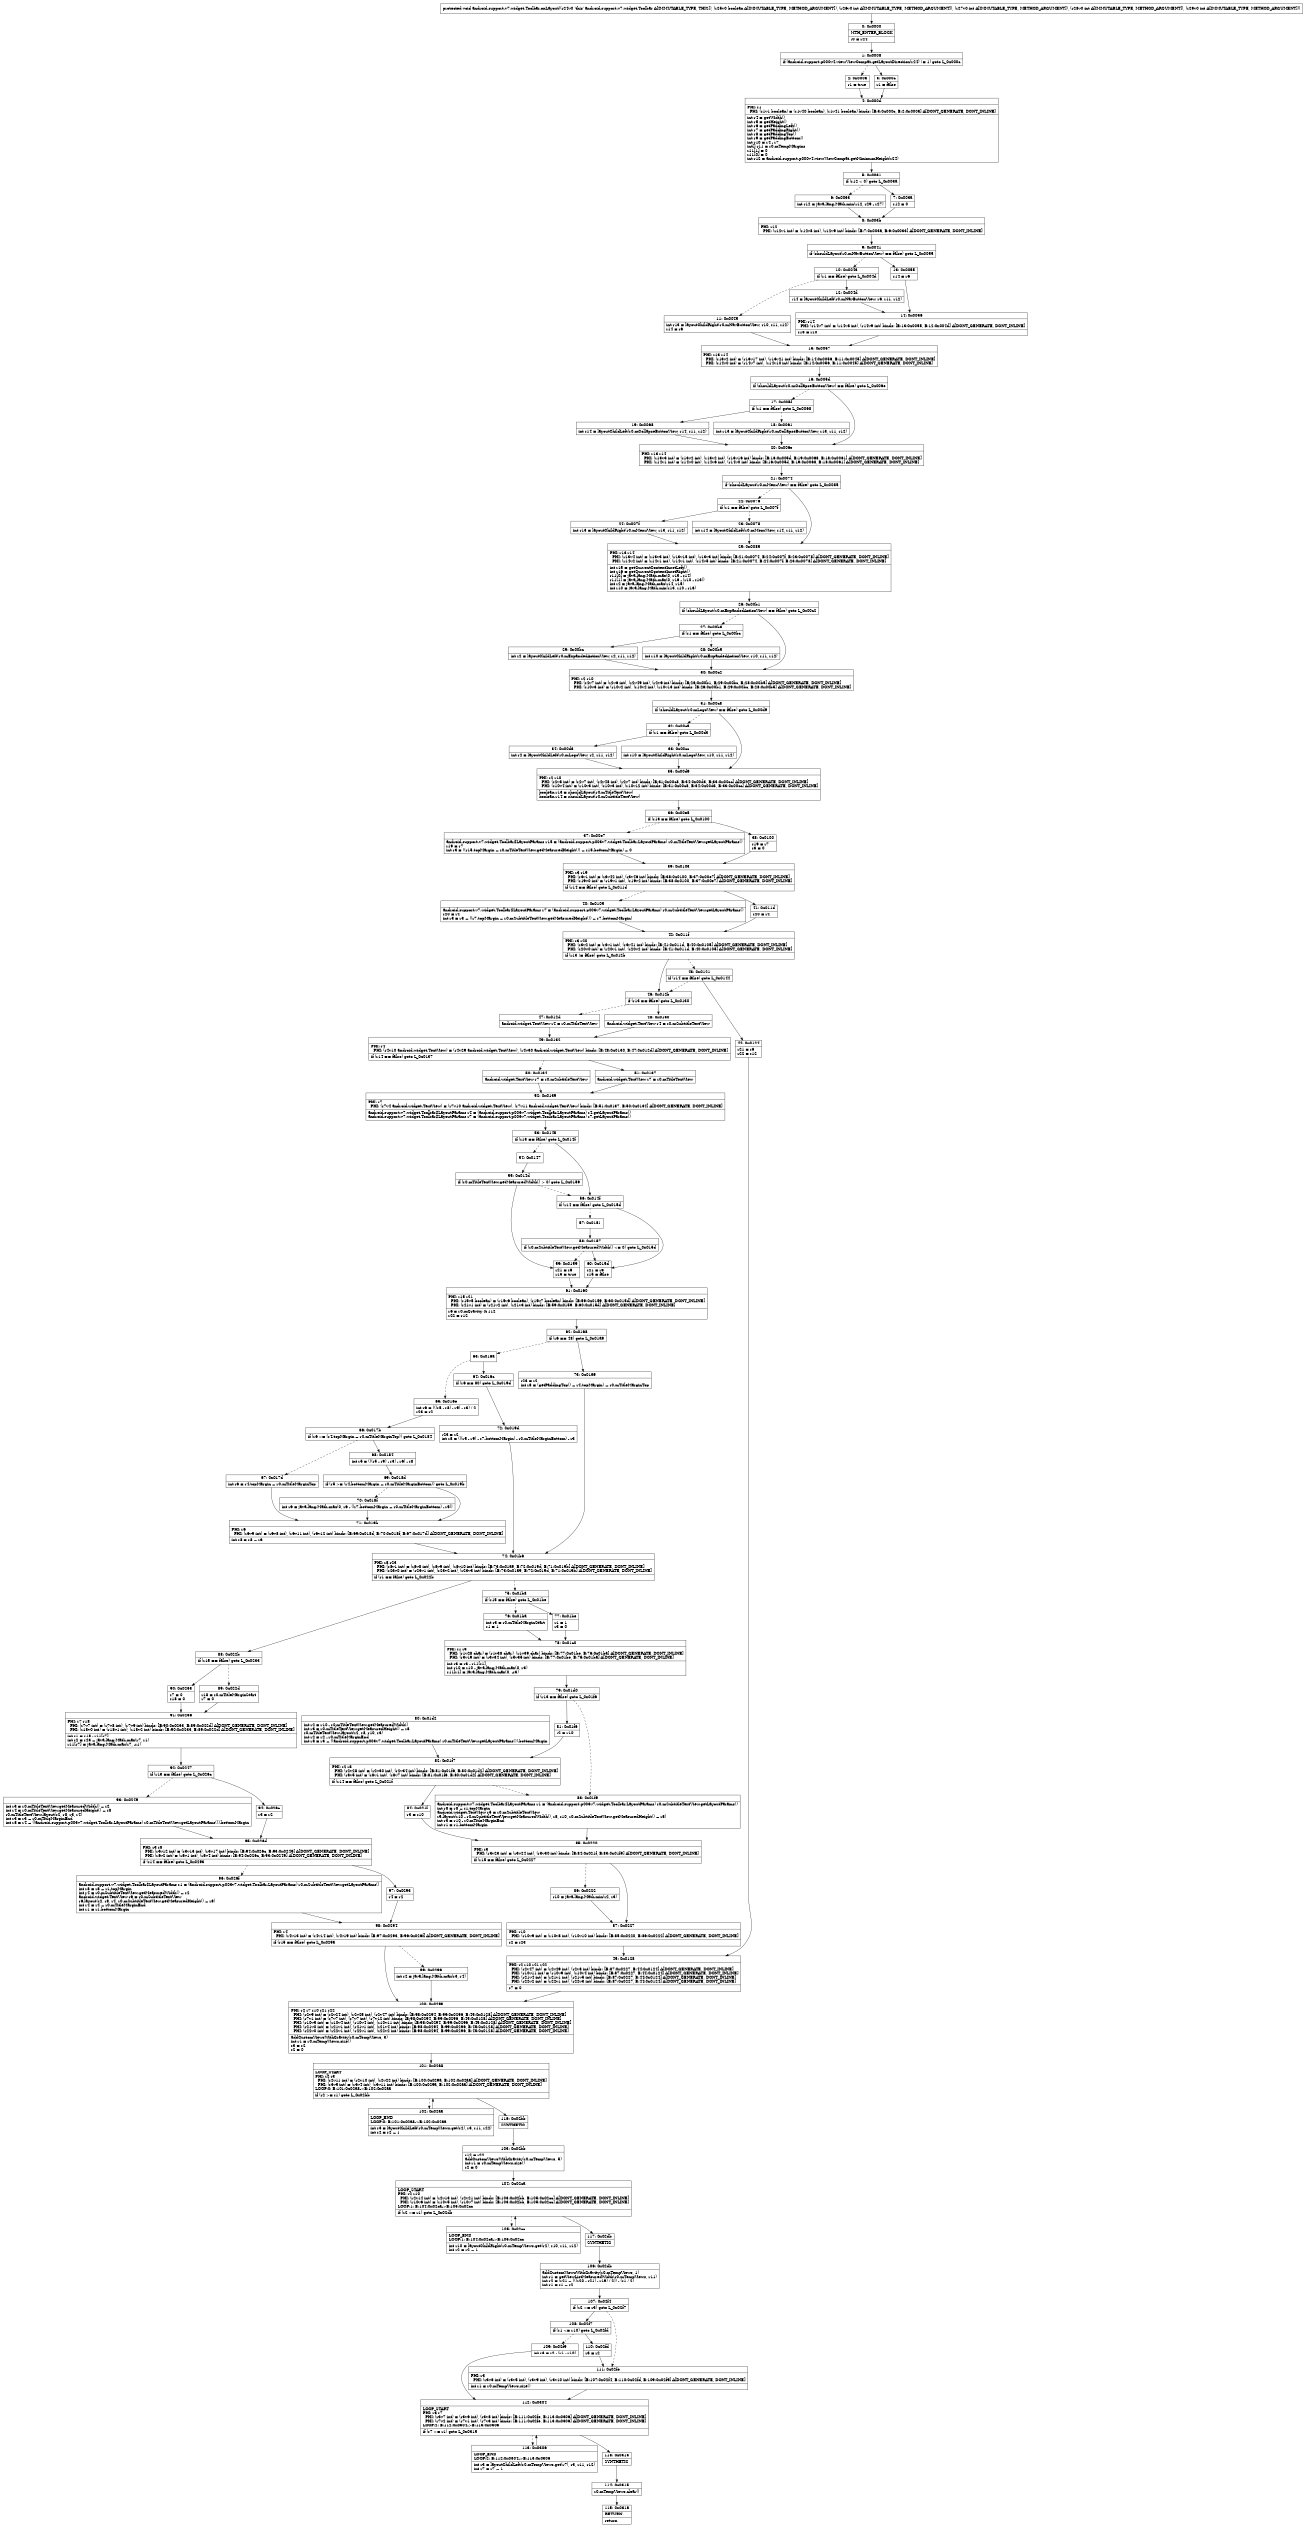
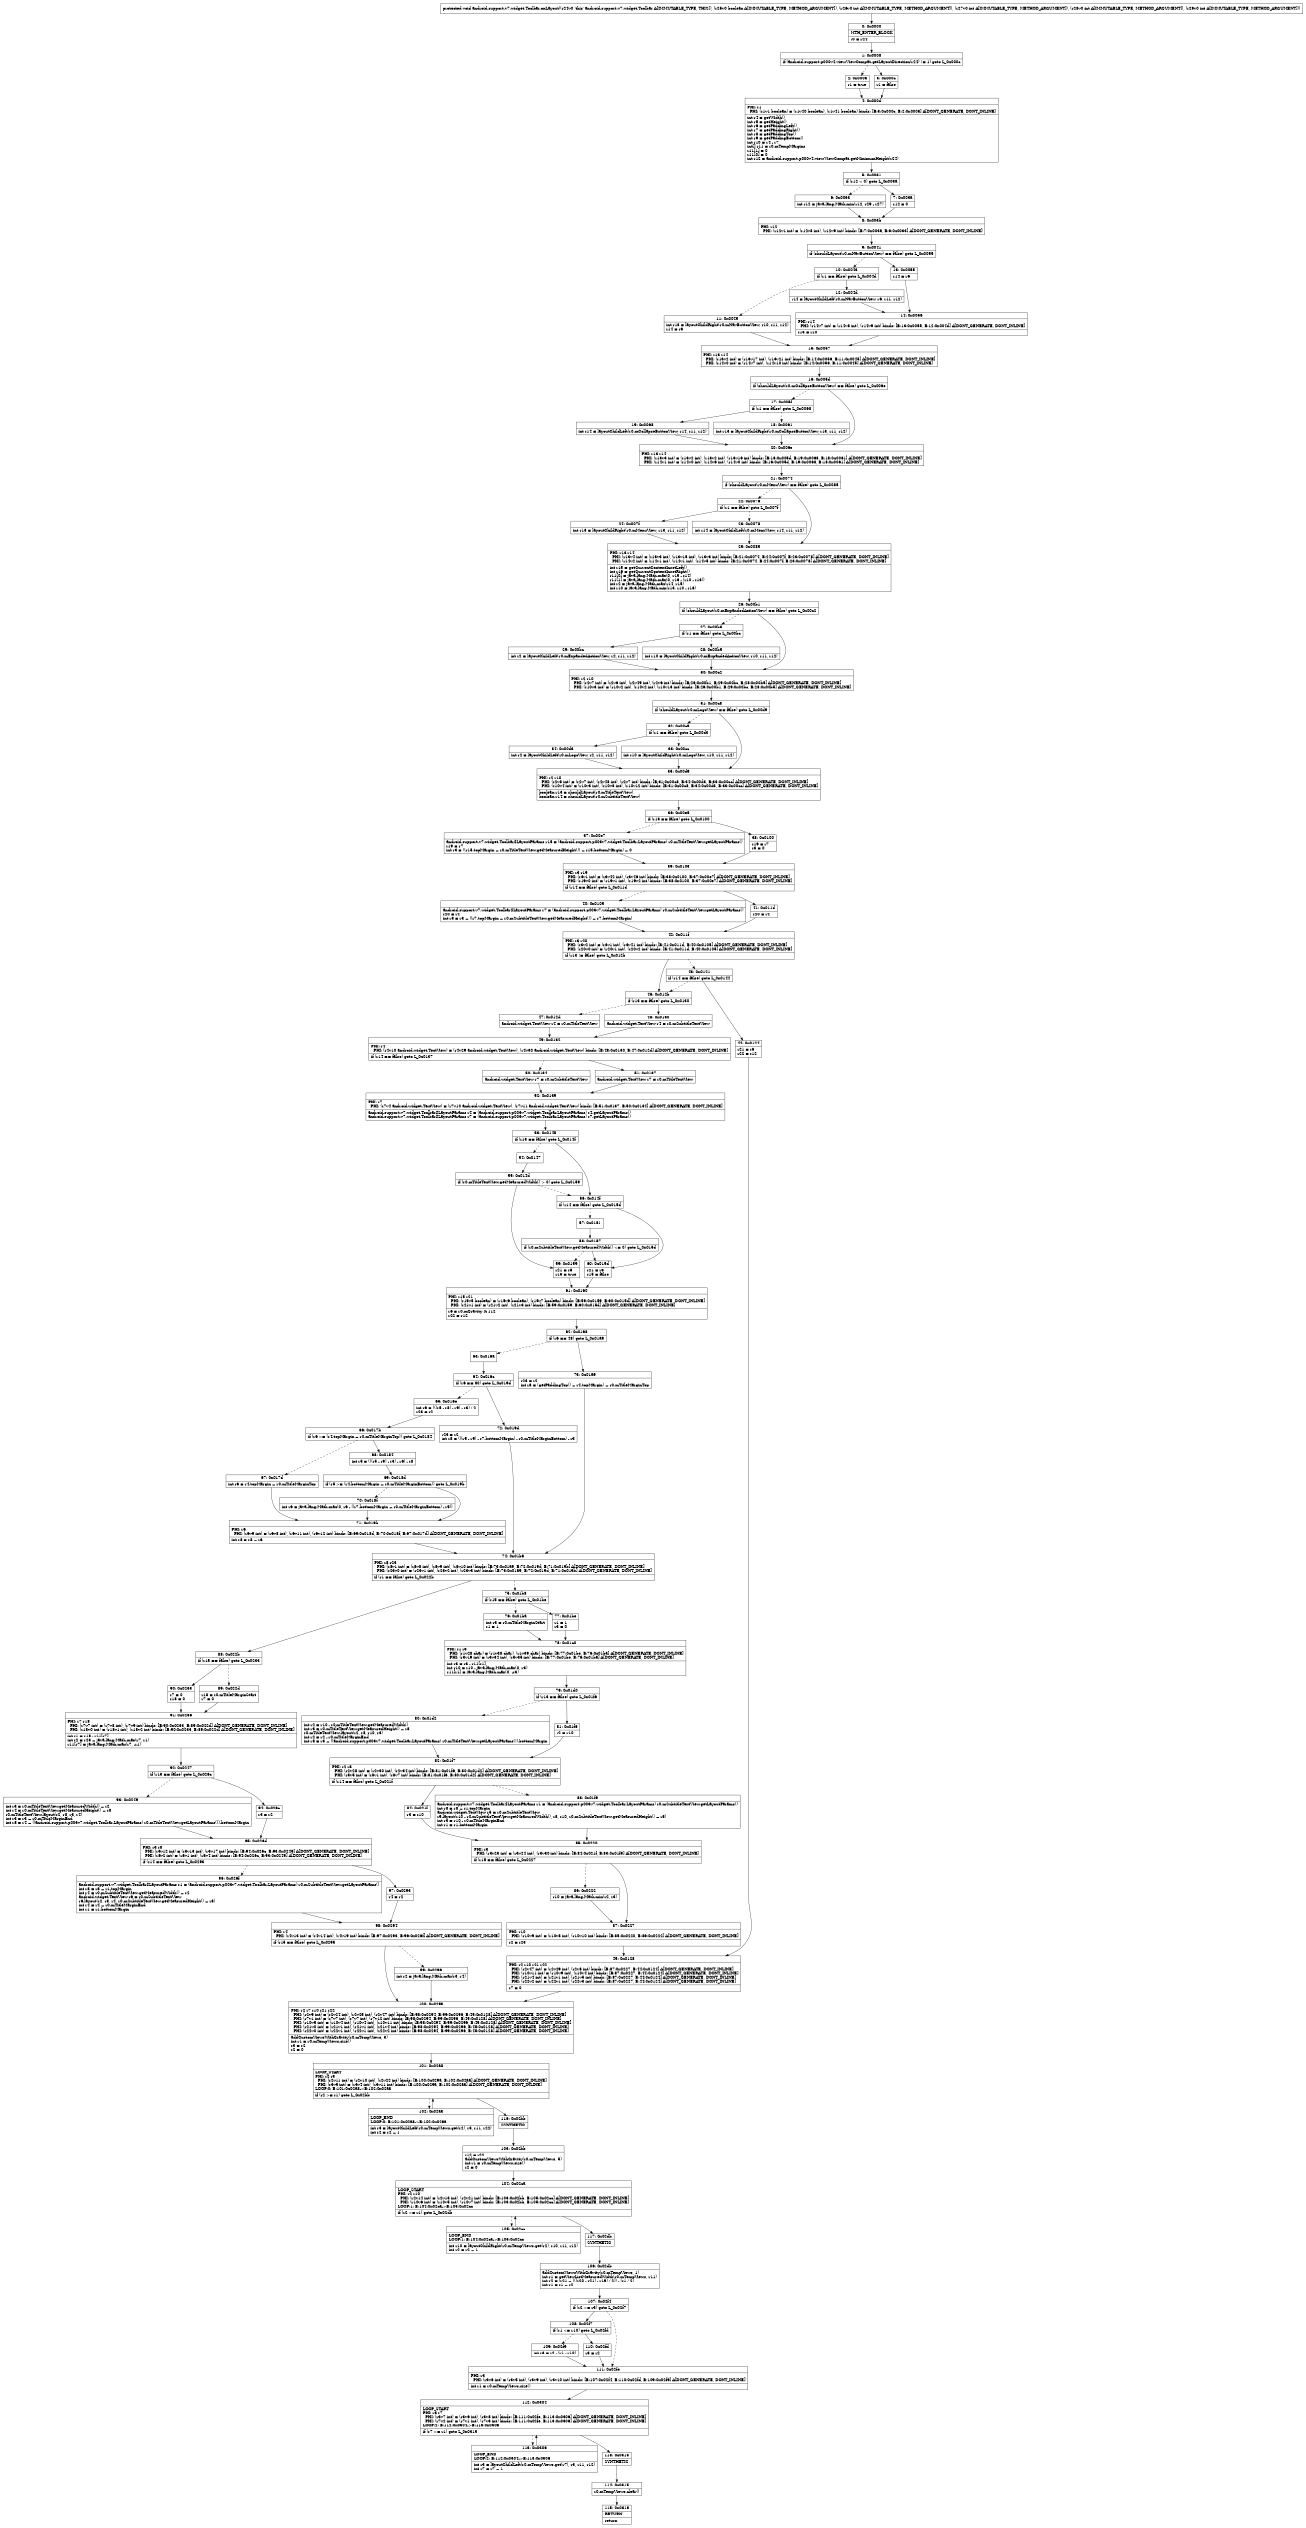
edge "63: 0x016a" -> "65: 0x016e": now "64: 0x016c" -> "65: 0x016e"
edge "79: 0x01d0" -> "83: 0x01f9": now "79: 0x01d0" -> "80: 0x01d2"
edge "109: 0x02f9" -> "112: 0x0304": now "109: 0x02f9" -> "111: 0x02fe"
